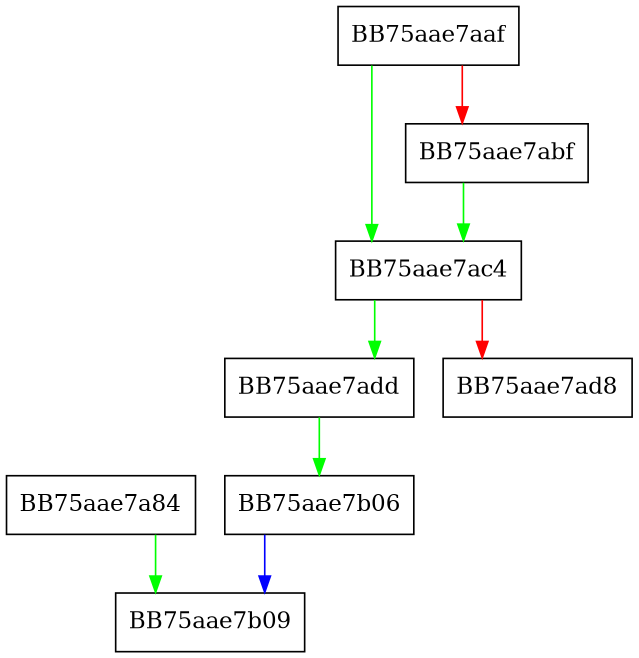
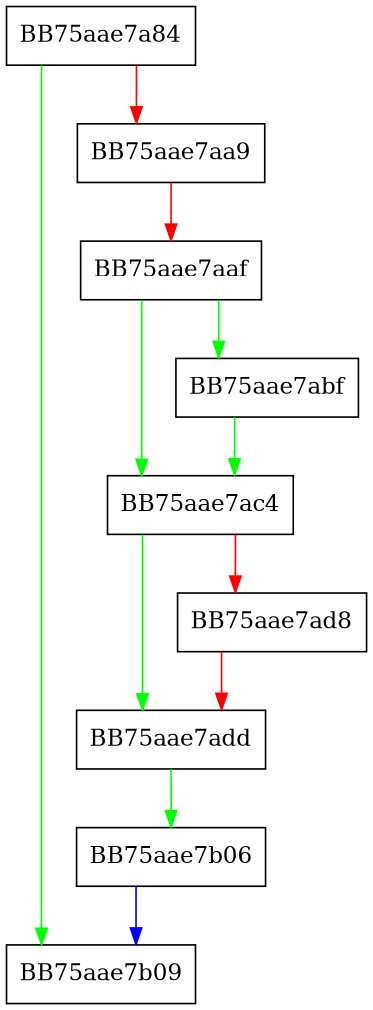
edge "BB75aae7aaf" -> "BB75aae7abf": color red -> green
node "BB75aae7aa9": added
edge "BB75aae7ad8" -> "BB75aae7add": added
